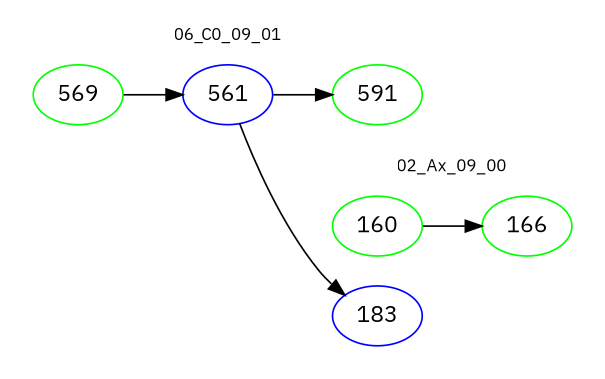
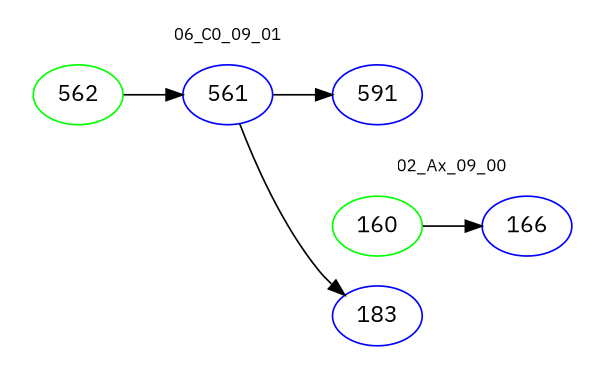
node "569": label "569" -> "562"
node "591": color green -> blue
node "166": color green -> blue
